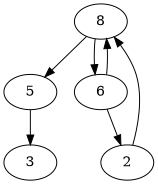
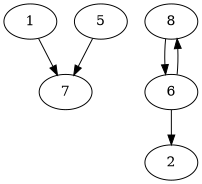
node "1": added
edge "8" -> "5": removed
edge "2" -> "8": removed
node "3": label "3" -> "7"
